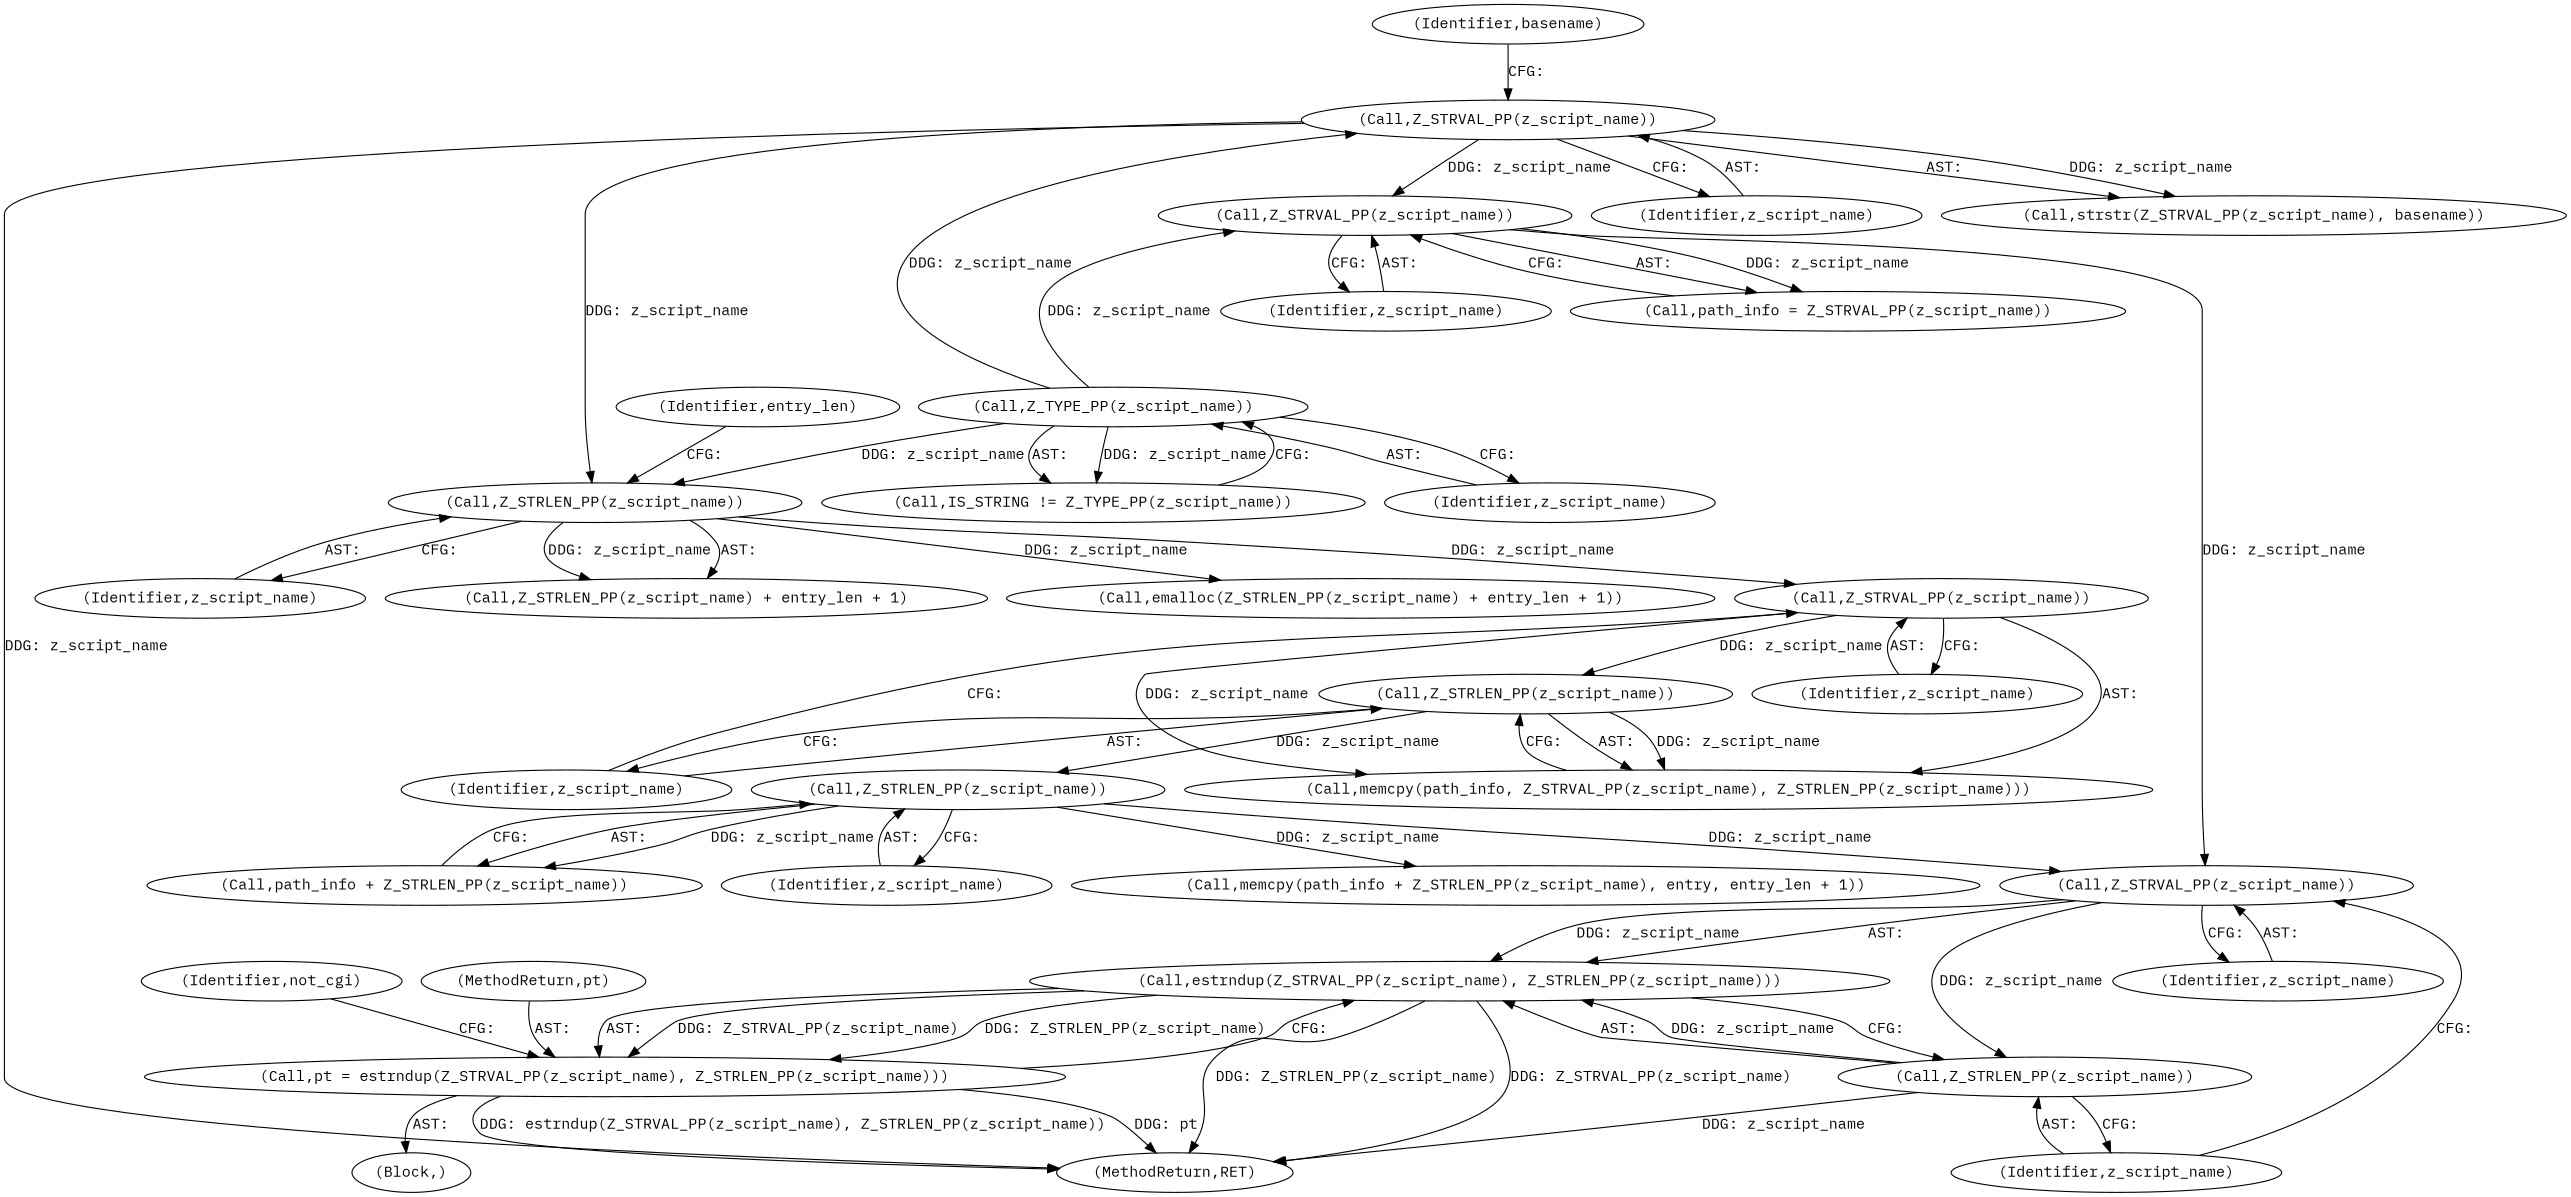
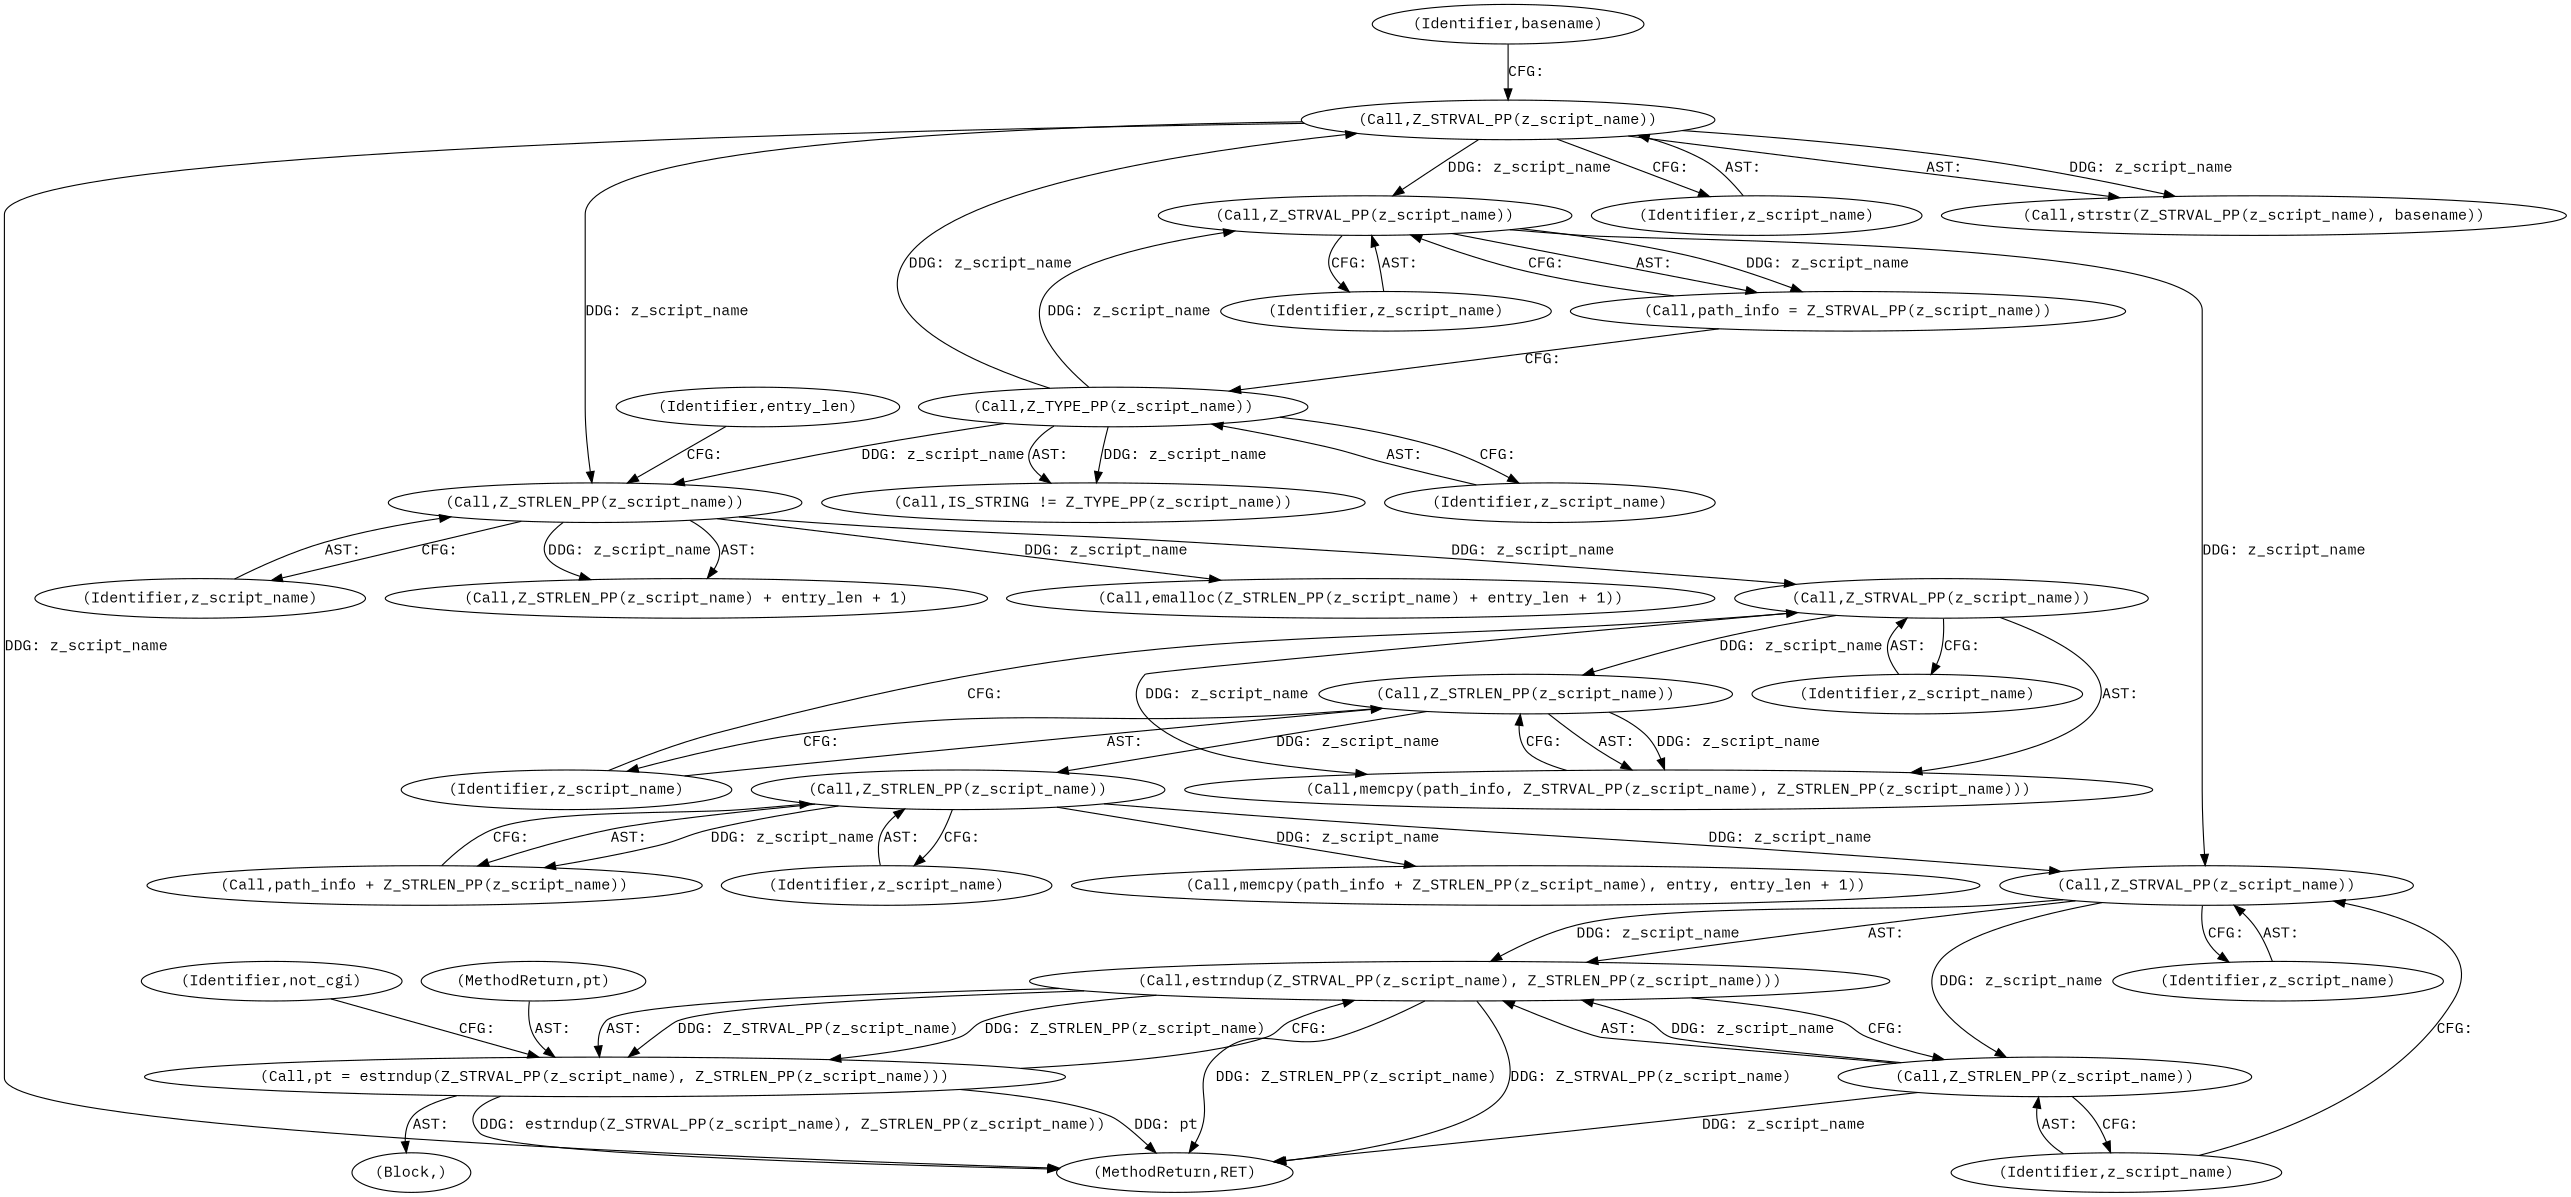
edge "(Call,IS_STRING != Z_TYPE_PP(z_script_name))" -> "(Call,Z_TYPE_PP(z_script_name))": now "(Call,path_info = Z_STRVAL_PP(z_script_name))" -> "(Call,Z_TYPE_PP(z_script_name))"
